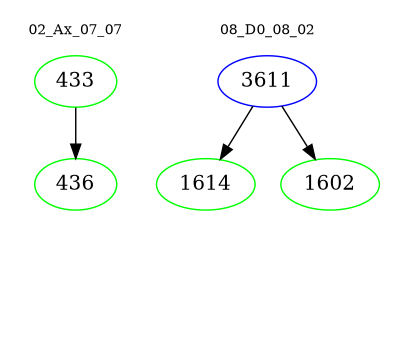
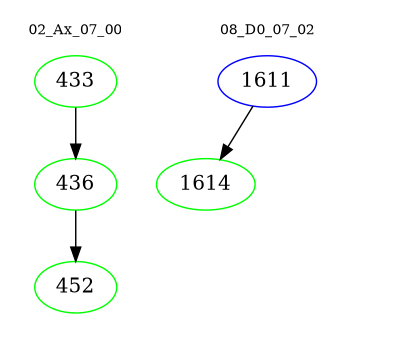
cluster "02_Ax_07_07": label "02_Ax_07_07" -> "02_Ax_07_00"
cluster "08_D0_08_02": label "08_D0_08_02" -> "08_D0_07_02"
node "3611": label "3611" -> "1611"
node "1602": removed
node "452": added
